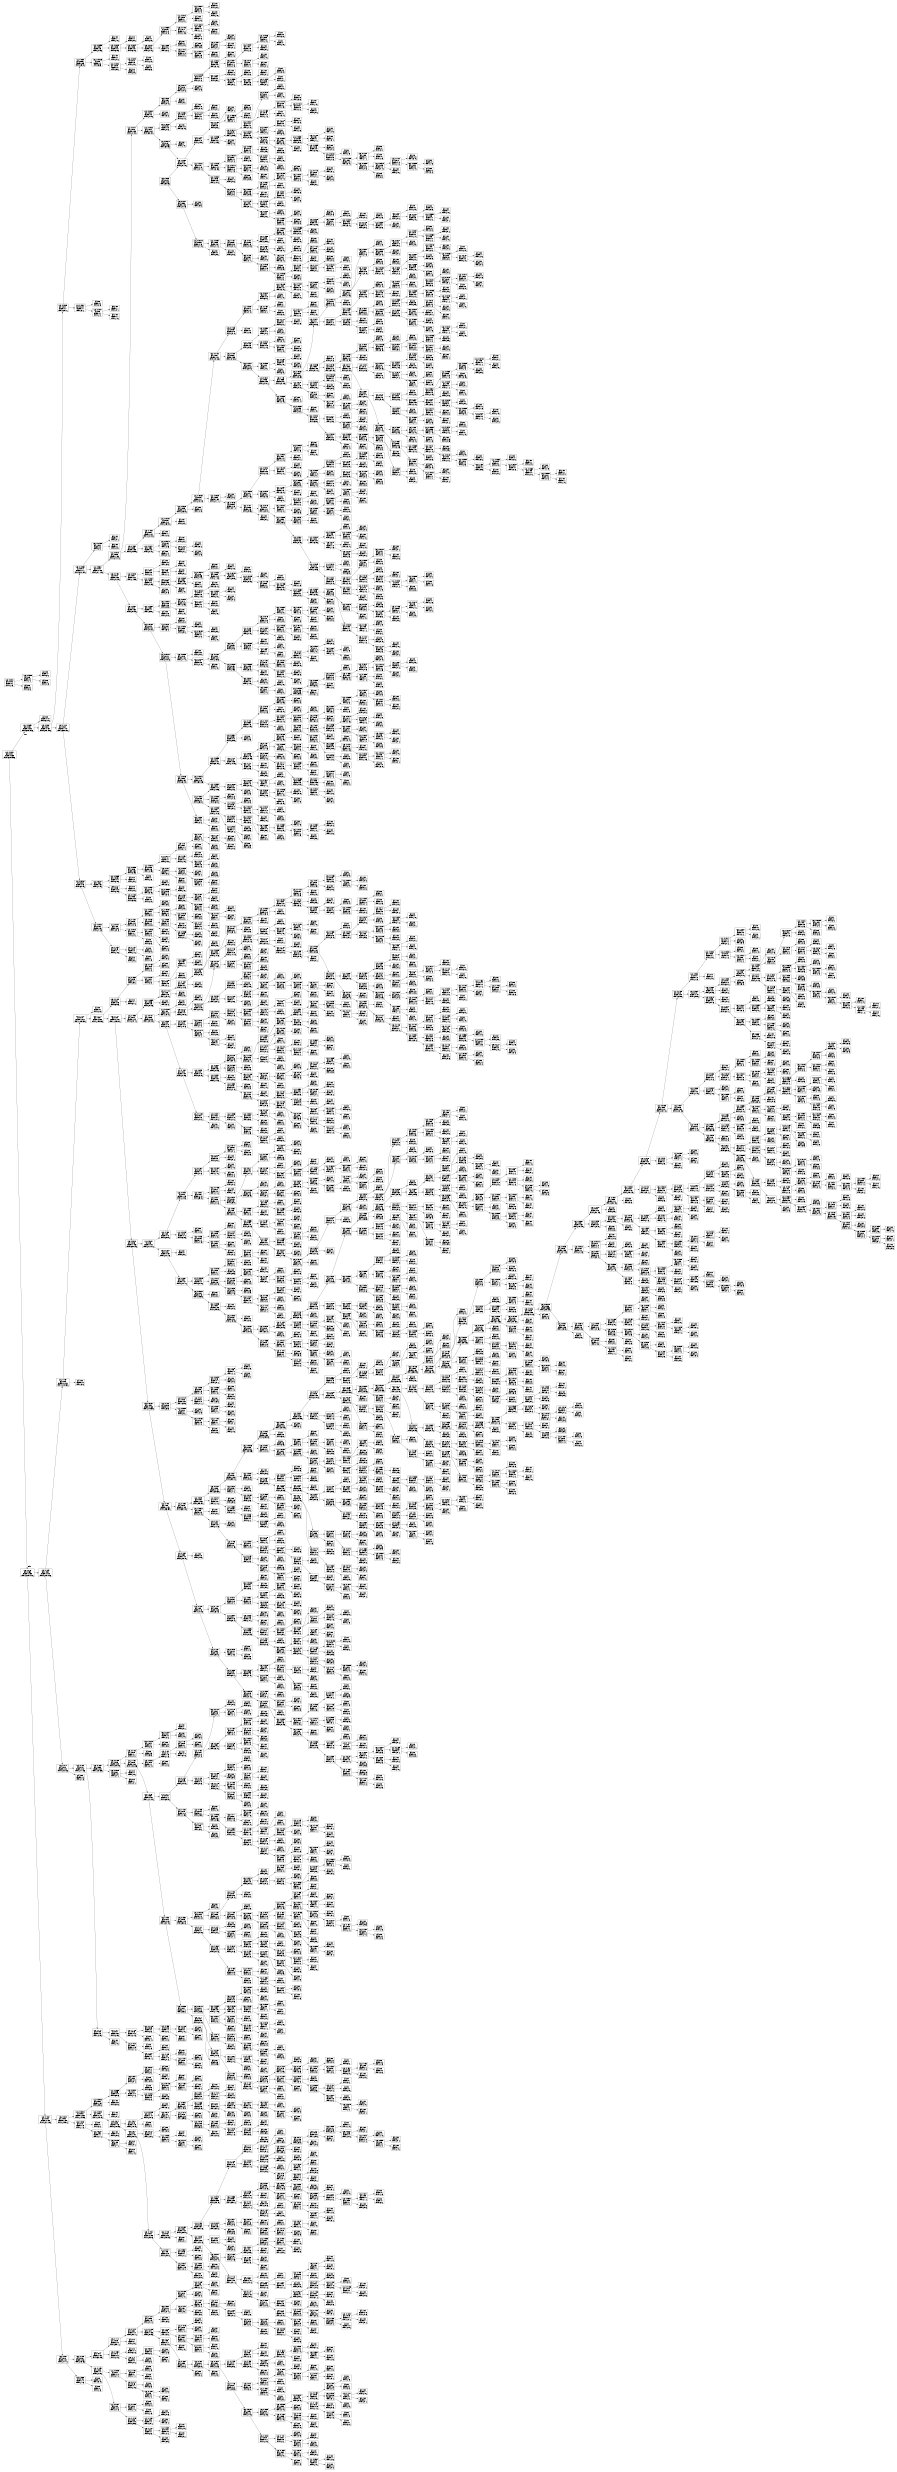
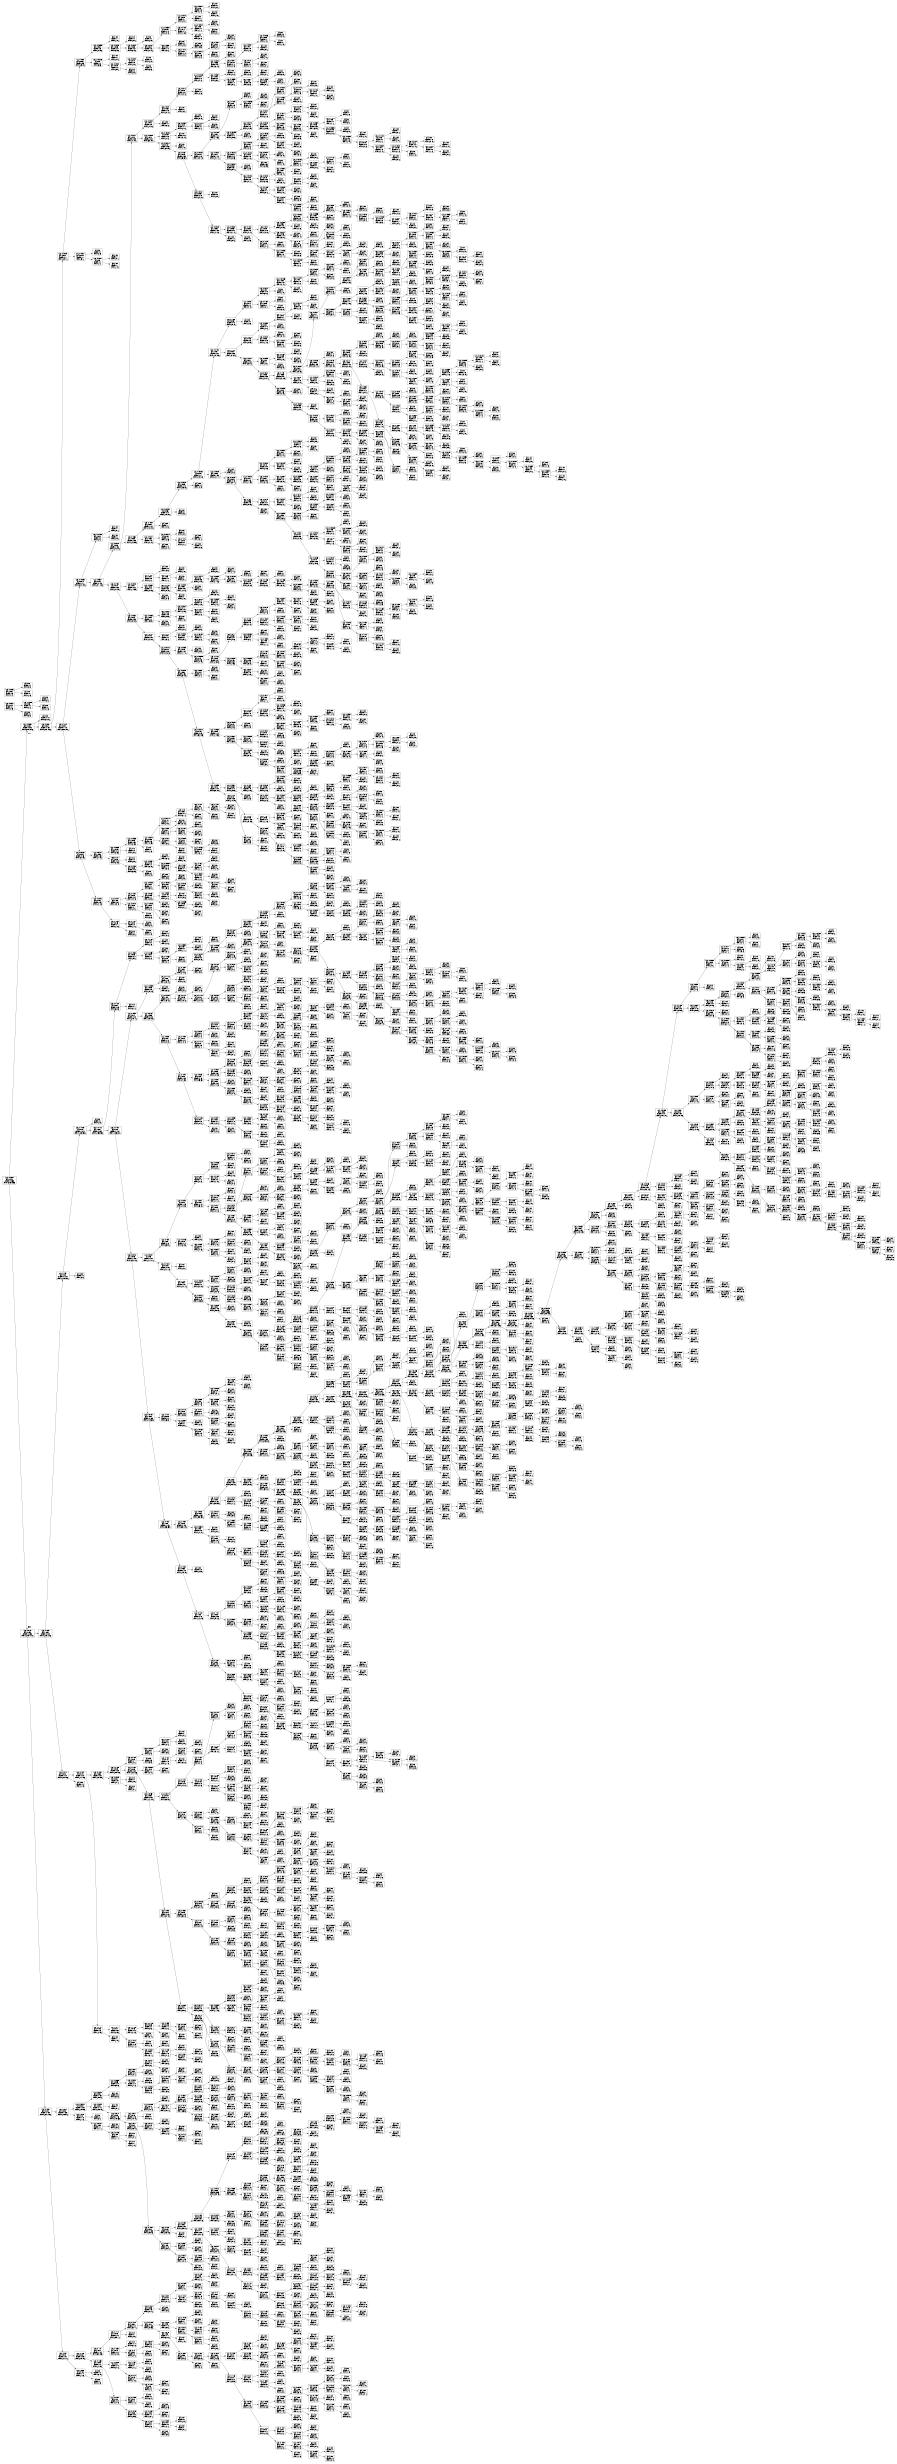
edge "X[2] <= -0.867 gini = 0.291 samples = 305 value = [54, 251]" -> "X[0] <= -0.839 gini = 0.247 samples = 201 value = [29, 172]": now "X[2] <= -0.867 gini = 0.291 samples = 305 value = [54, 251]" -> "X[0] <= 0.251 gini = 0.288 samples = 304 value = [53, 251]"
edge "X[2] <= -0.361 gini = 0.435 samples = 47 value = [15, 32]" -> "X[2] <= -0.526 gini = 0.372 samples = 77 value = [19, 58]": reversed
edge "X[1] <= -0.718 gini = 0.176 samples = 41 value = [4, 37]" -> "X[0] <= 2.586 gini = 0.071 samples = 27 value = [1, 26]": now "X[1] <= -0.718 gini = 0.176 samples = 41 value = [4, 37]" -> "gini = 0.0 samples = 22 value = [0, 22]"
edge "X[0] <= -0.008 gini = 0.48 samples = 10 value = [4, 6]" -> "X[0] <= 0.045 gini = 0.32 samples = 5 value = [1, 4]": now "X[0] <= -0.008 gini = 0.48 samples = 10 value = [4, 6]" -> "X[1] <= -1.358 gini = 0.375 samples = 4 value = [3, 1]"
edge "X[0] <= -0.181 gini = 0.444 samples = 12 value = [4, 8]" -> "X[0] <= -0.215 gini = 0.5 samples = 18 value = [9, 9]": reversed
node "X[2] <= 1.915 gini = 0.245 samples = 7 value = [1, 6]": label "X[2] <= 1.915 gini = 0.245 samples = 7 value = [1, 6]" -> "X[2] <= 1.915 gini = 0.245 samples = 8 value = [1, 6]"
